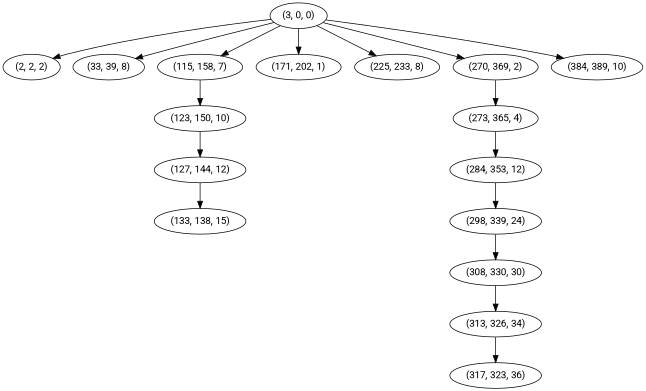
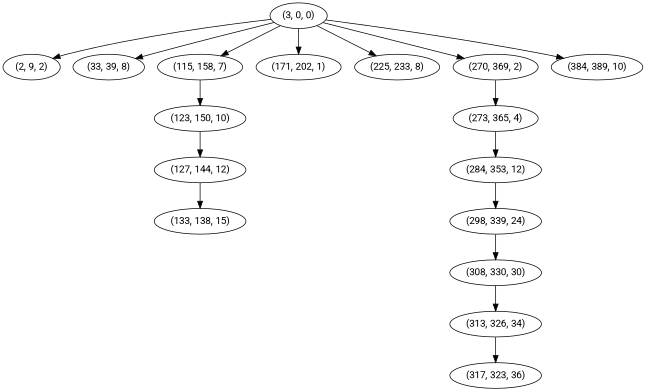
node "(2, 2, 2)": label "(2, 2, 2)" -> "(2, 9, 2)"
